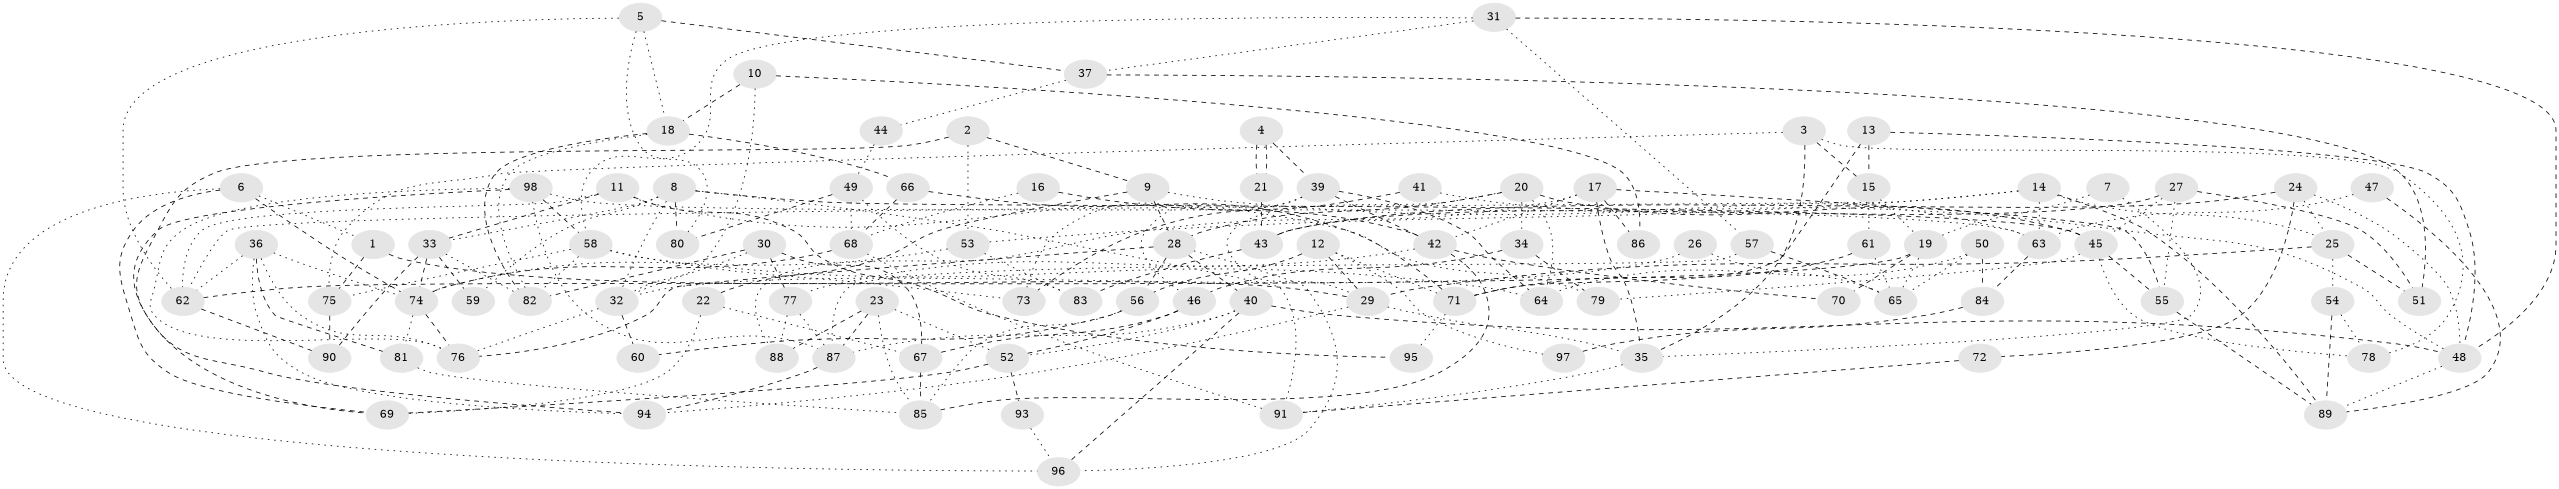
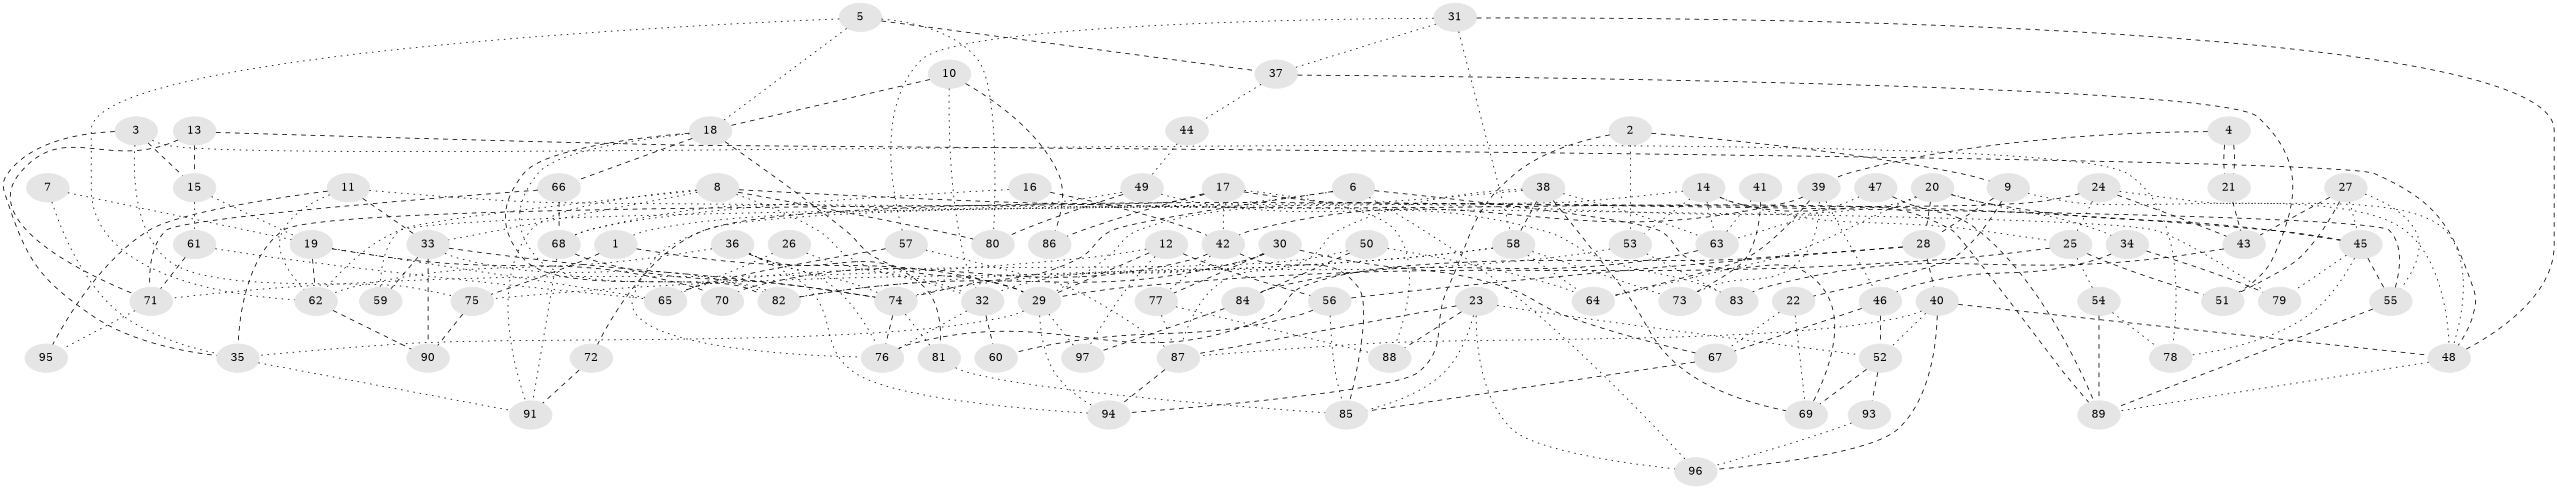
node "98": label "98" -> "38"
edge "18" -- "29": added
edge "29" -- "97": added
edge "28" -- "96": now "23" -- "96"
